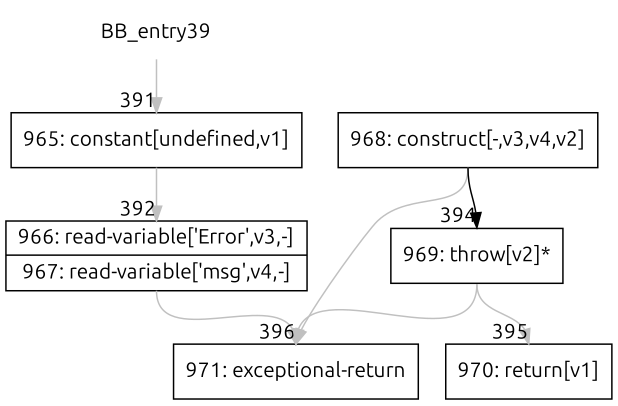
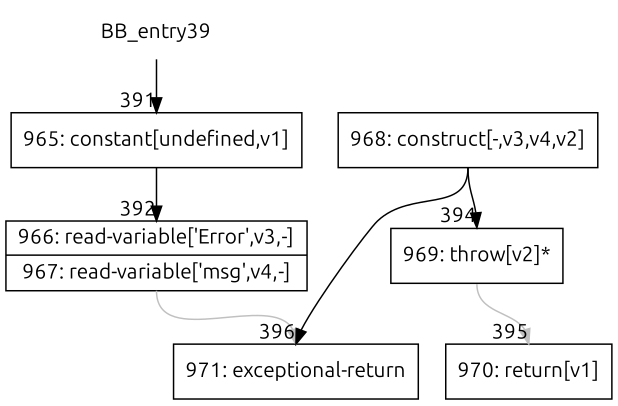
edge "BB_entry39" -> "965: constant[undefined,v1]": color gray -> black
edge "965: constant[undefined,v1]" -> "966: read-variable['Error',v3,-]": color gray -> black
edge "968: construct[-,v3,v4,v2]" -> "971: exceptional-return": color gray -> black
edge "969: throw[v2]*" -> "971: exceptional-return": removed
